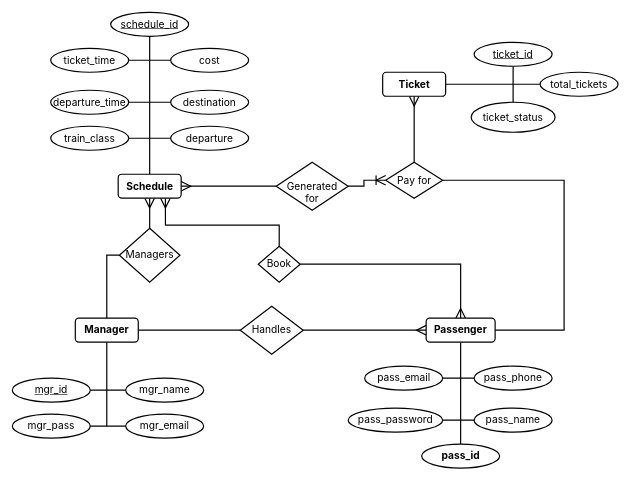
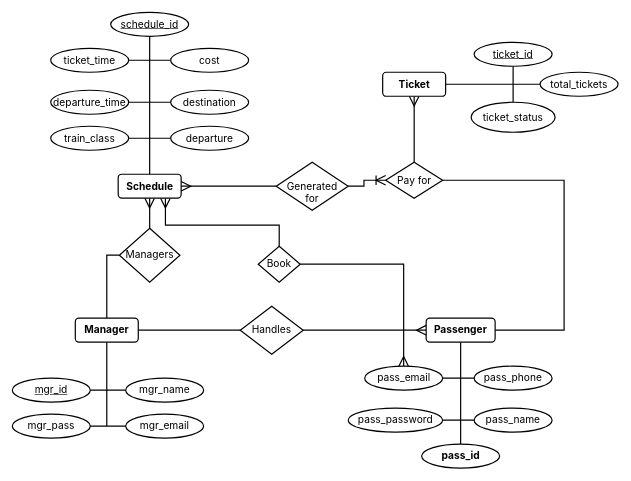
edge "Book" -> "Passenger": now "Book" -> "pass_email"
